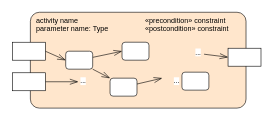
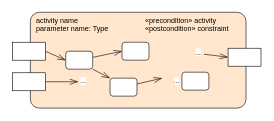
node "«precondition» constraint«postcondition» constraint": label "«precondition» constraint«postcondition» constraint" -> "«precondition» activity«postcondition» constraint"
